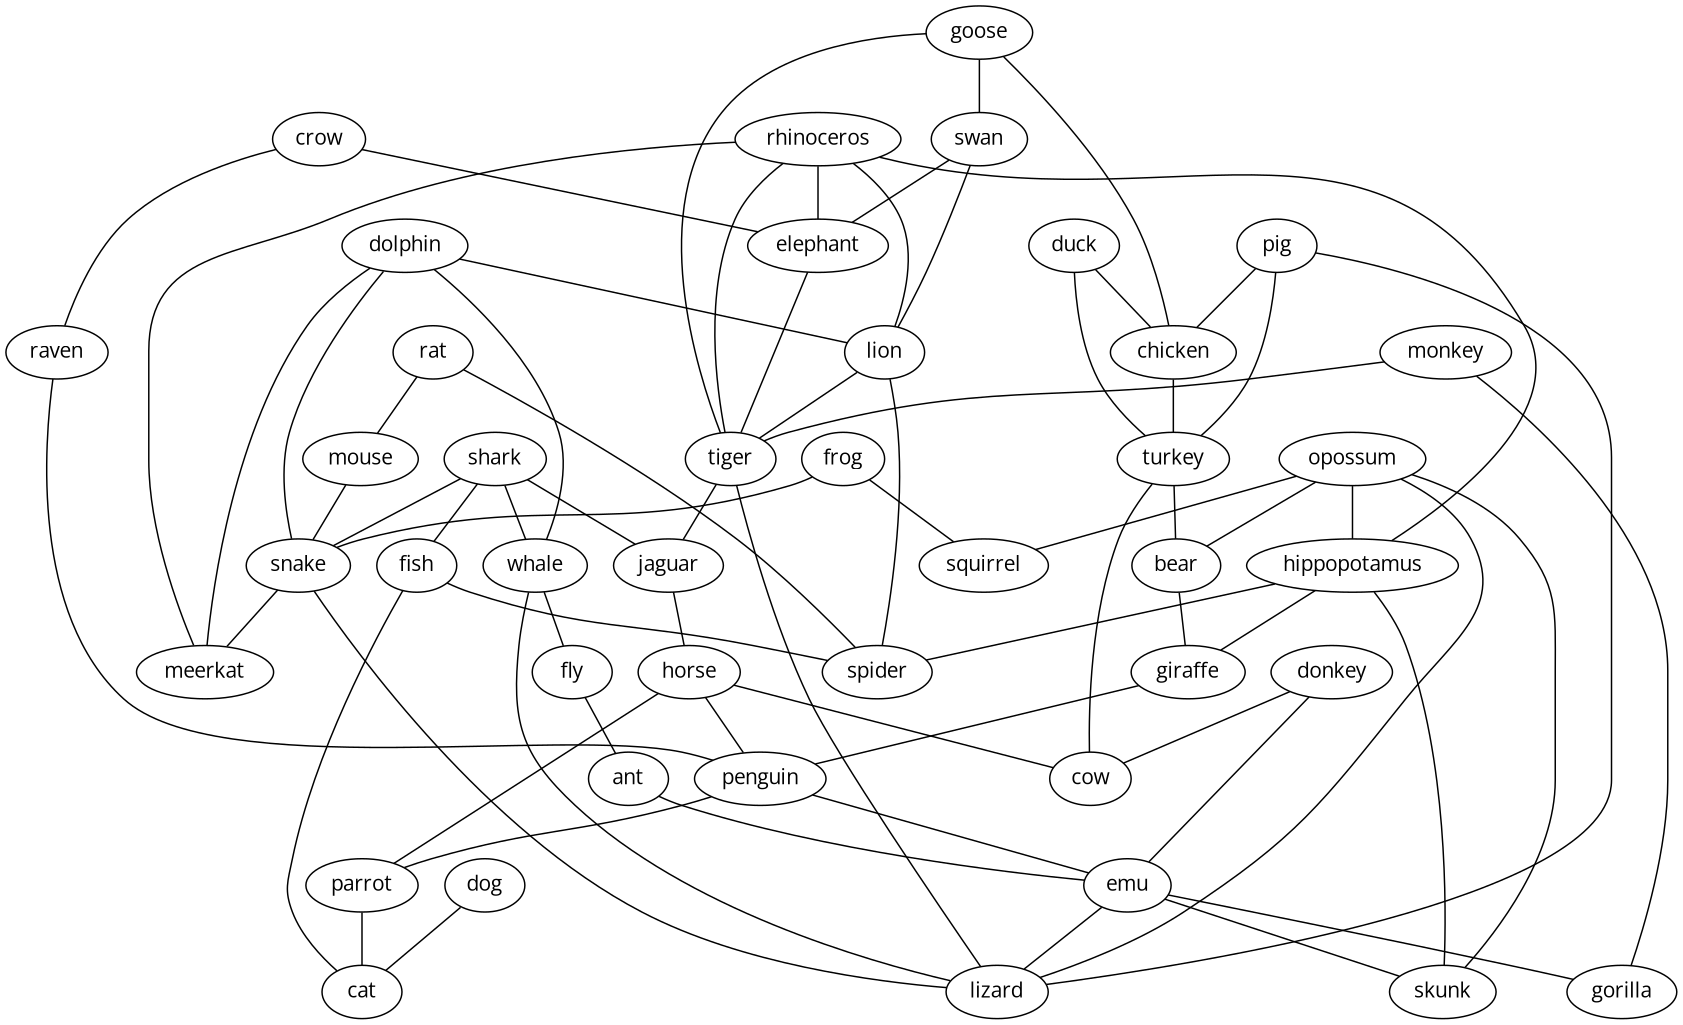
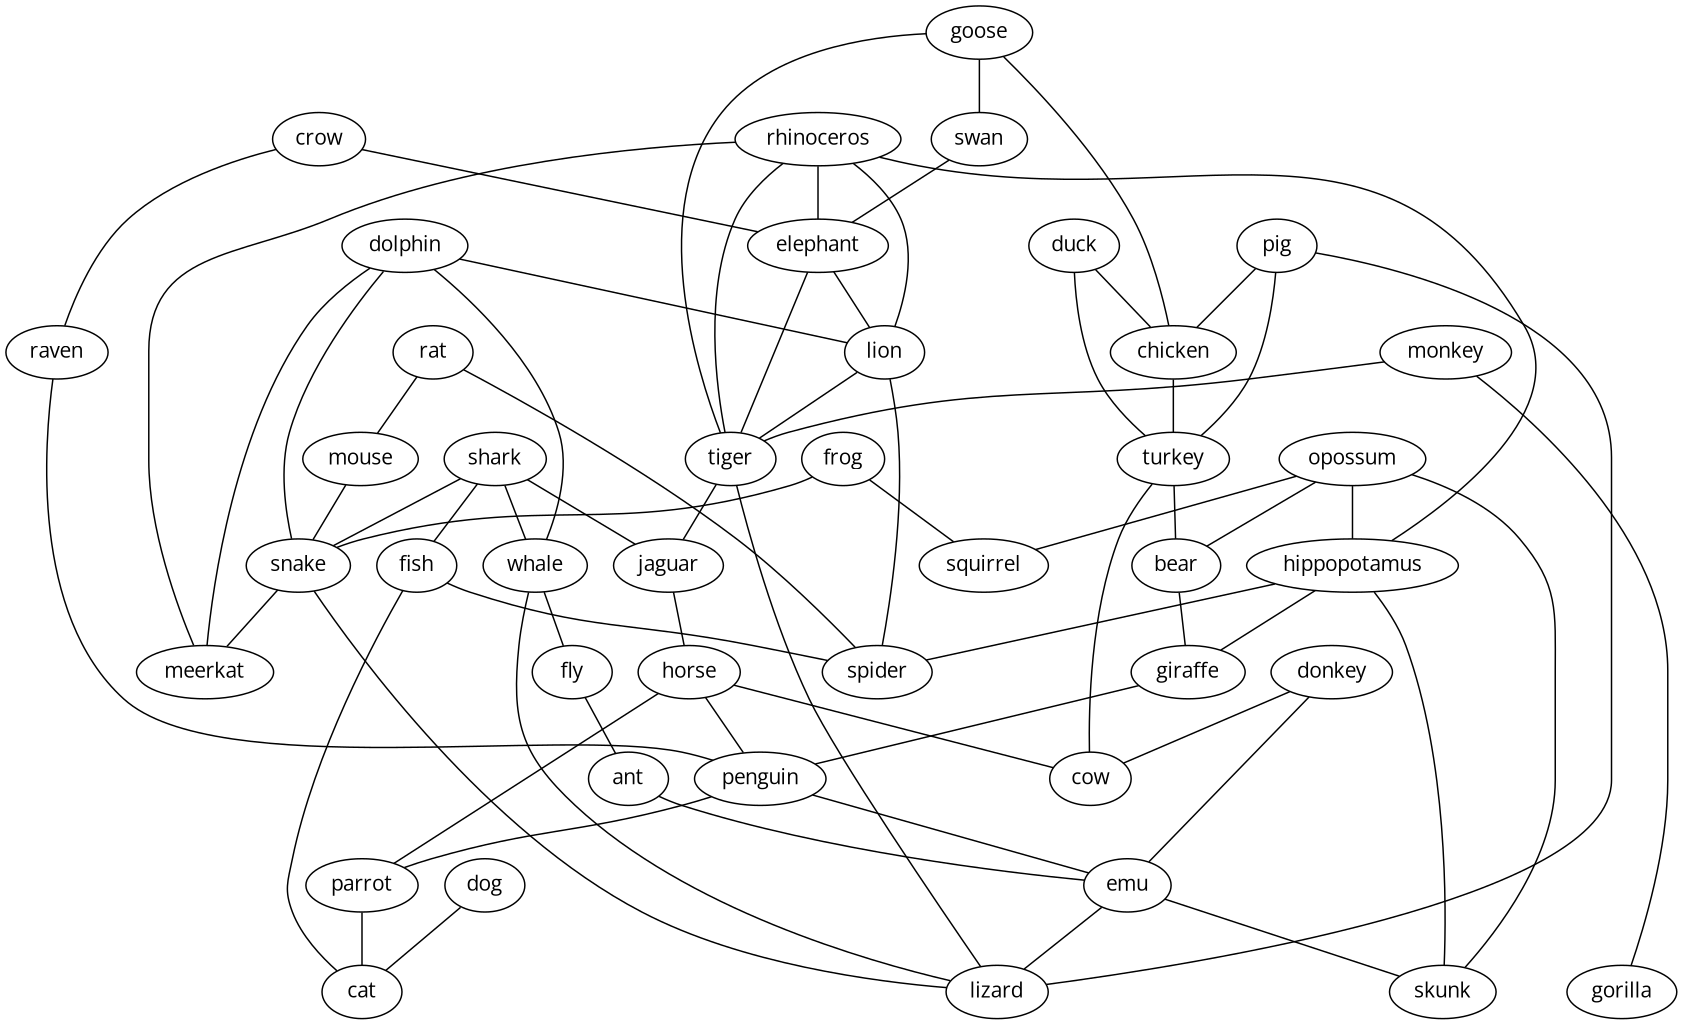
edge "swan" -- "lion": now "elephant" -- "lion"
edge "opossum" -- "lizard": removed
edge "emu" -- "gorilla": removed
